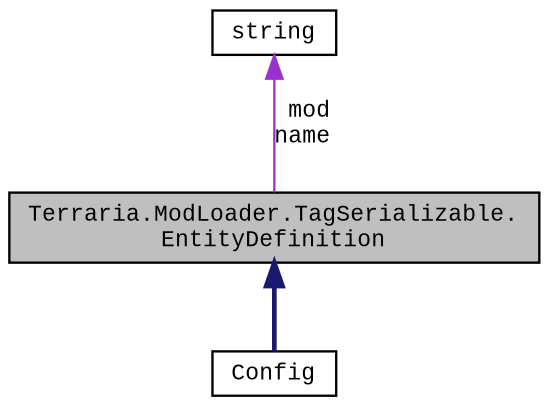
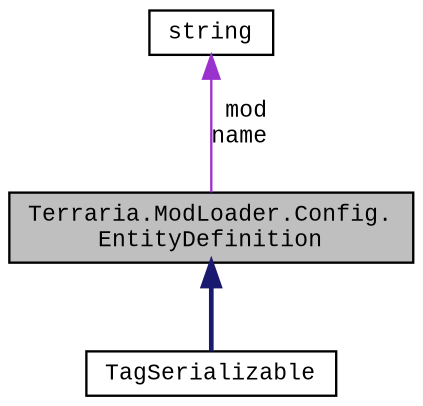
node "Terraria.ModLoader.TagSerializable. EntityDefinition": label "Terraria.ModLoader.TagSerializable. EntityDefinition" -> "Terraria.ModLoader.Config. EntityDefinition"
node "Config": label "Config" -> "TagSerializable"
